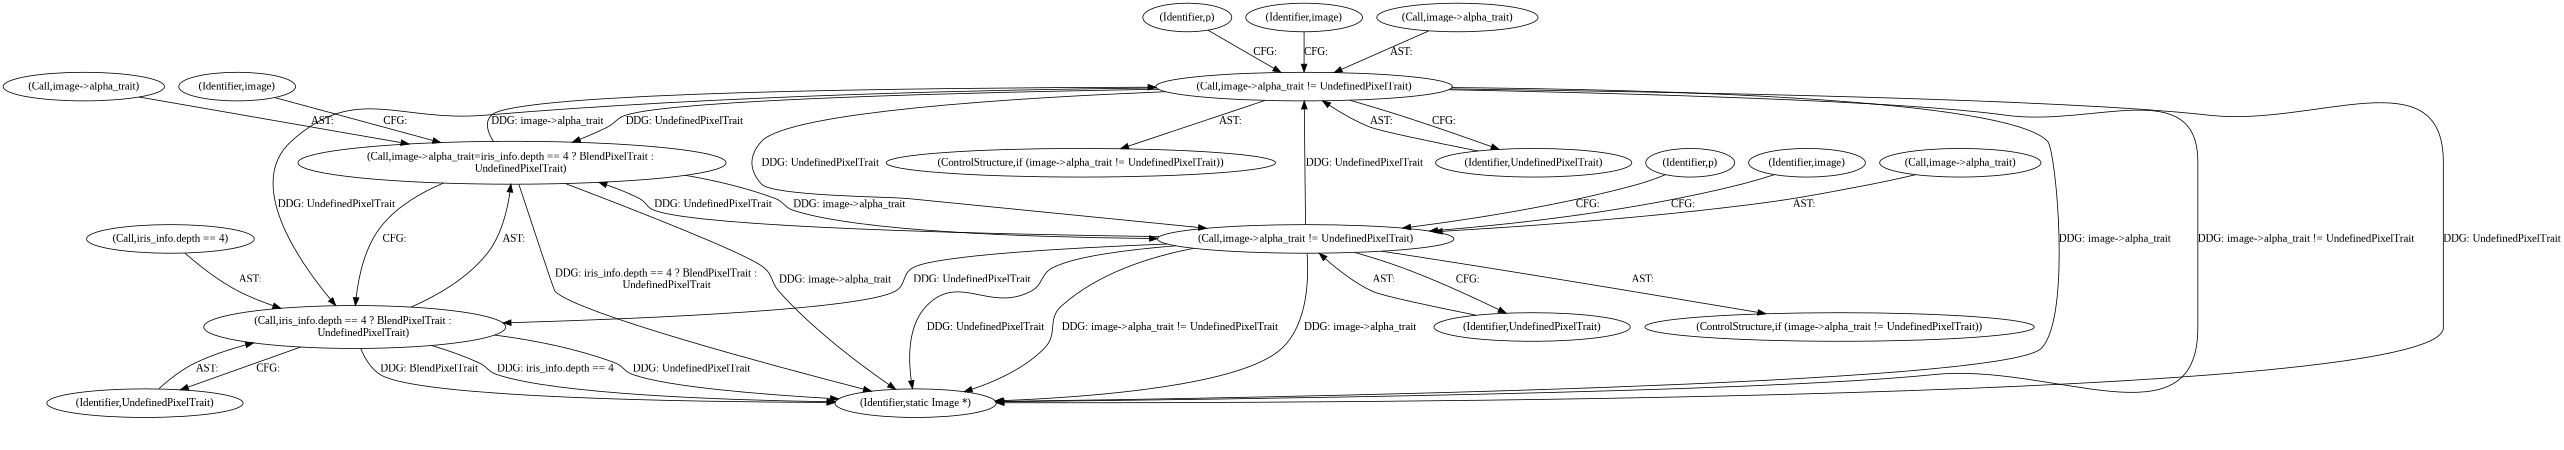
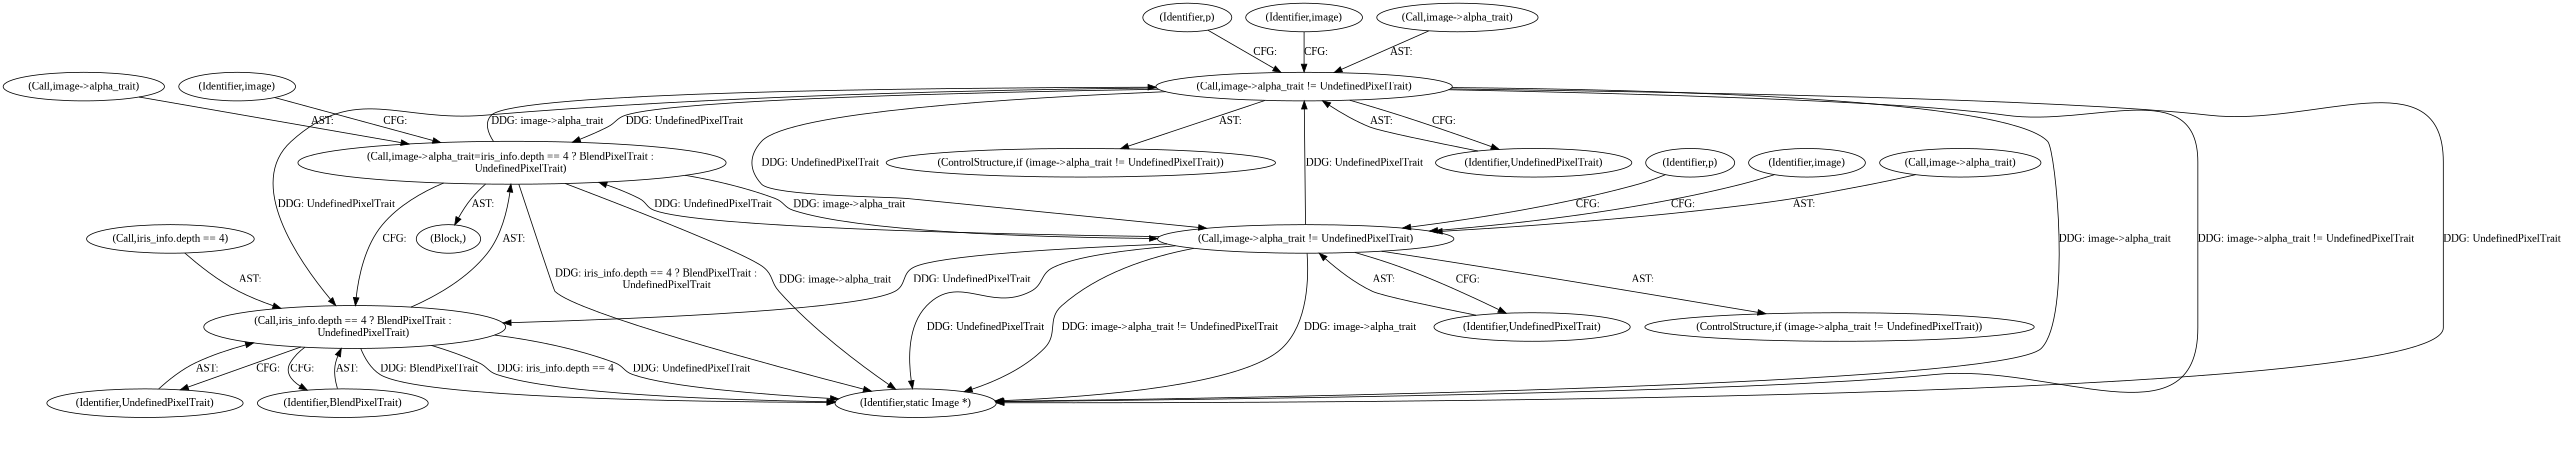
node "(Block,)": added
node "(Identifier,BlendPixelTrait)": added
